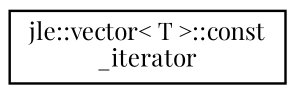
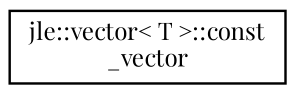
node "jle::vector< T >::const _iterator": label "jle::vector< T >::const _iterator" -> "jle::vector< T >::const _vector"
